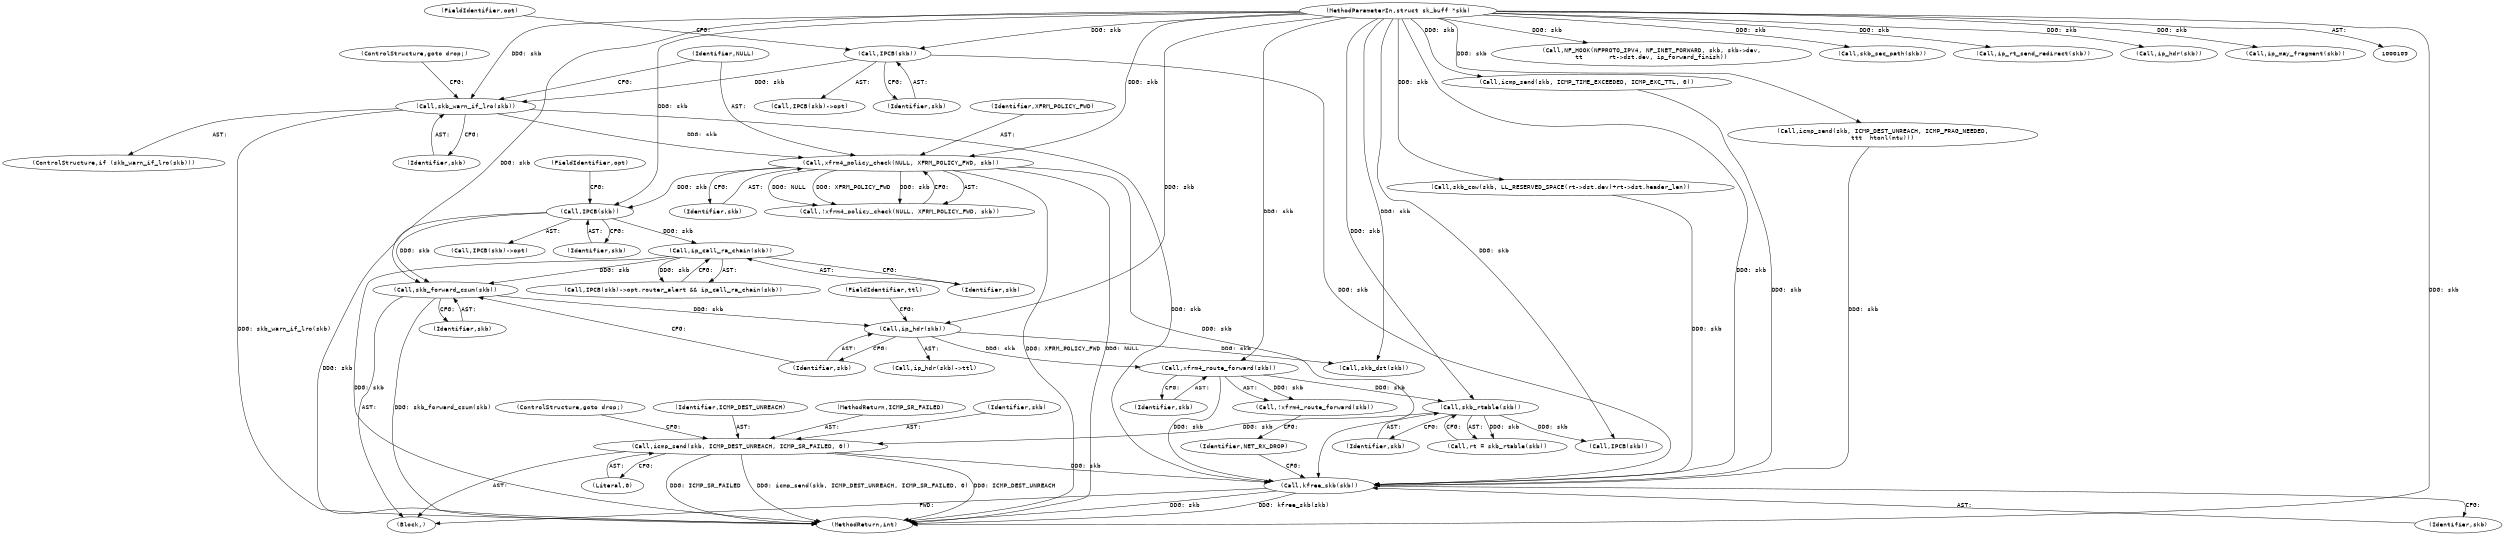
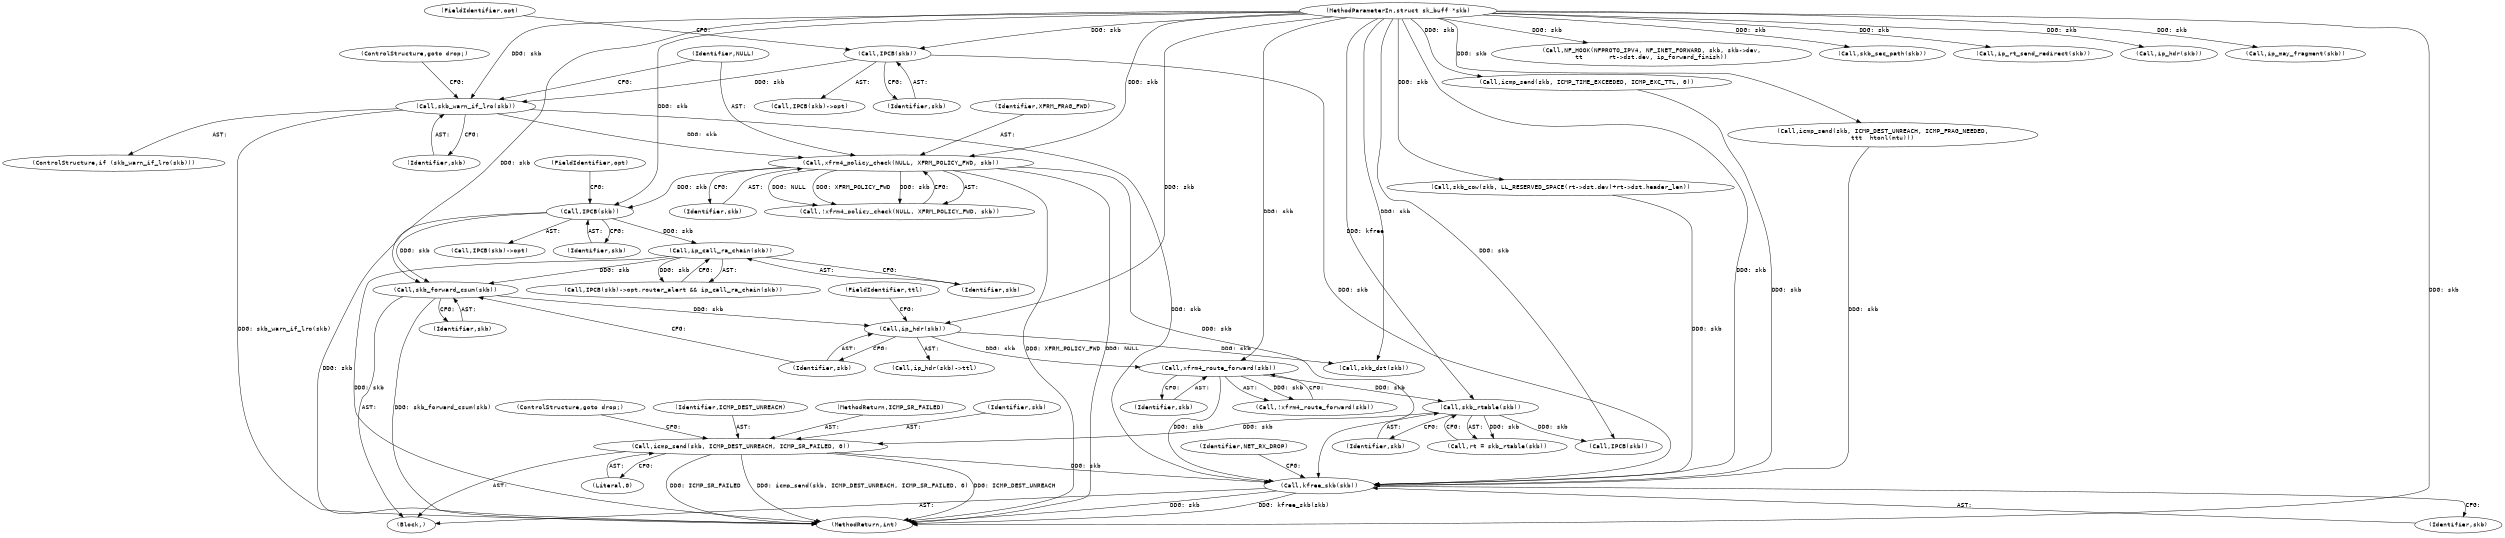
node "1000109": removed
node "(Identifier,XFRM_POLICY_FWD)": label "(Identifier,XFRM_POLICY_FWD)" -> "(Identifier,XFRM_FRAG_FWD)"
edge "(MethodParameterIn,struct sk_buff *skb)" -> "(Call,skb_rtable(skb))": label "DDG: skb" -> "DDG: kfree"
edge "(Call,!xfrm4_route_forward(skb))" -> "(Identifier,NET_RX_DROP)": now "(Call,!xfrm4_route_forward(skb))" -> "(Call,xfrm4_route_forward(skb))"
edge "(Call,kfree_skb(skb))" -> "(Block,)": label "FWD: " -> "AST: "
